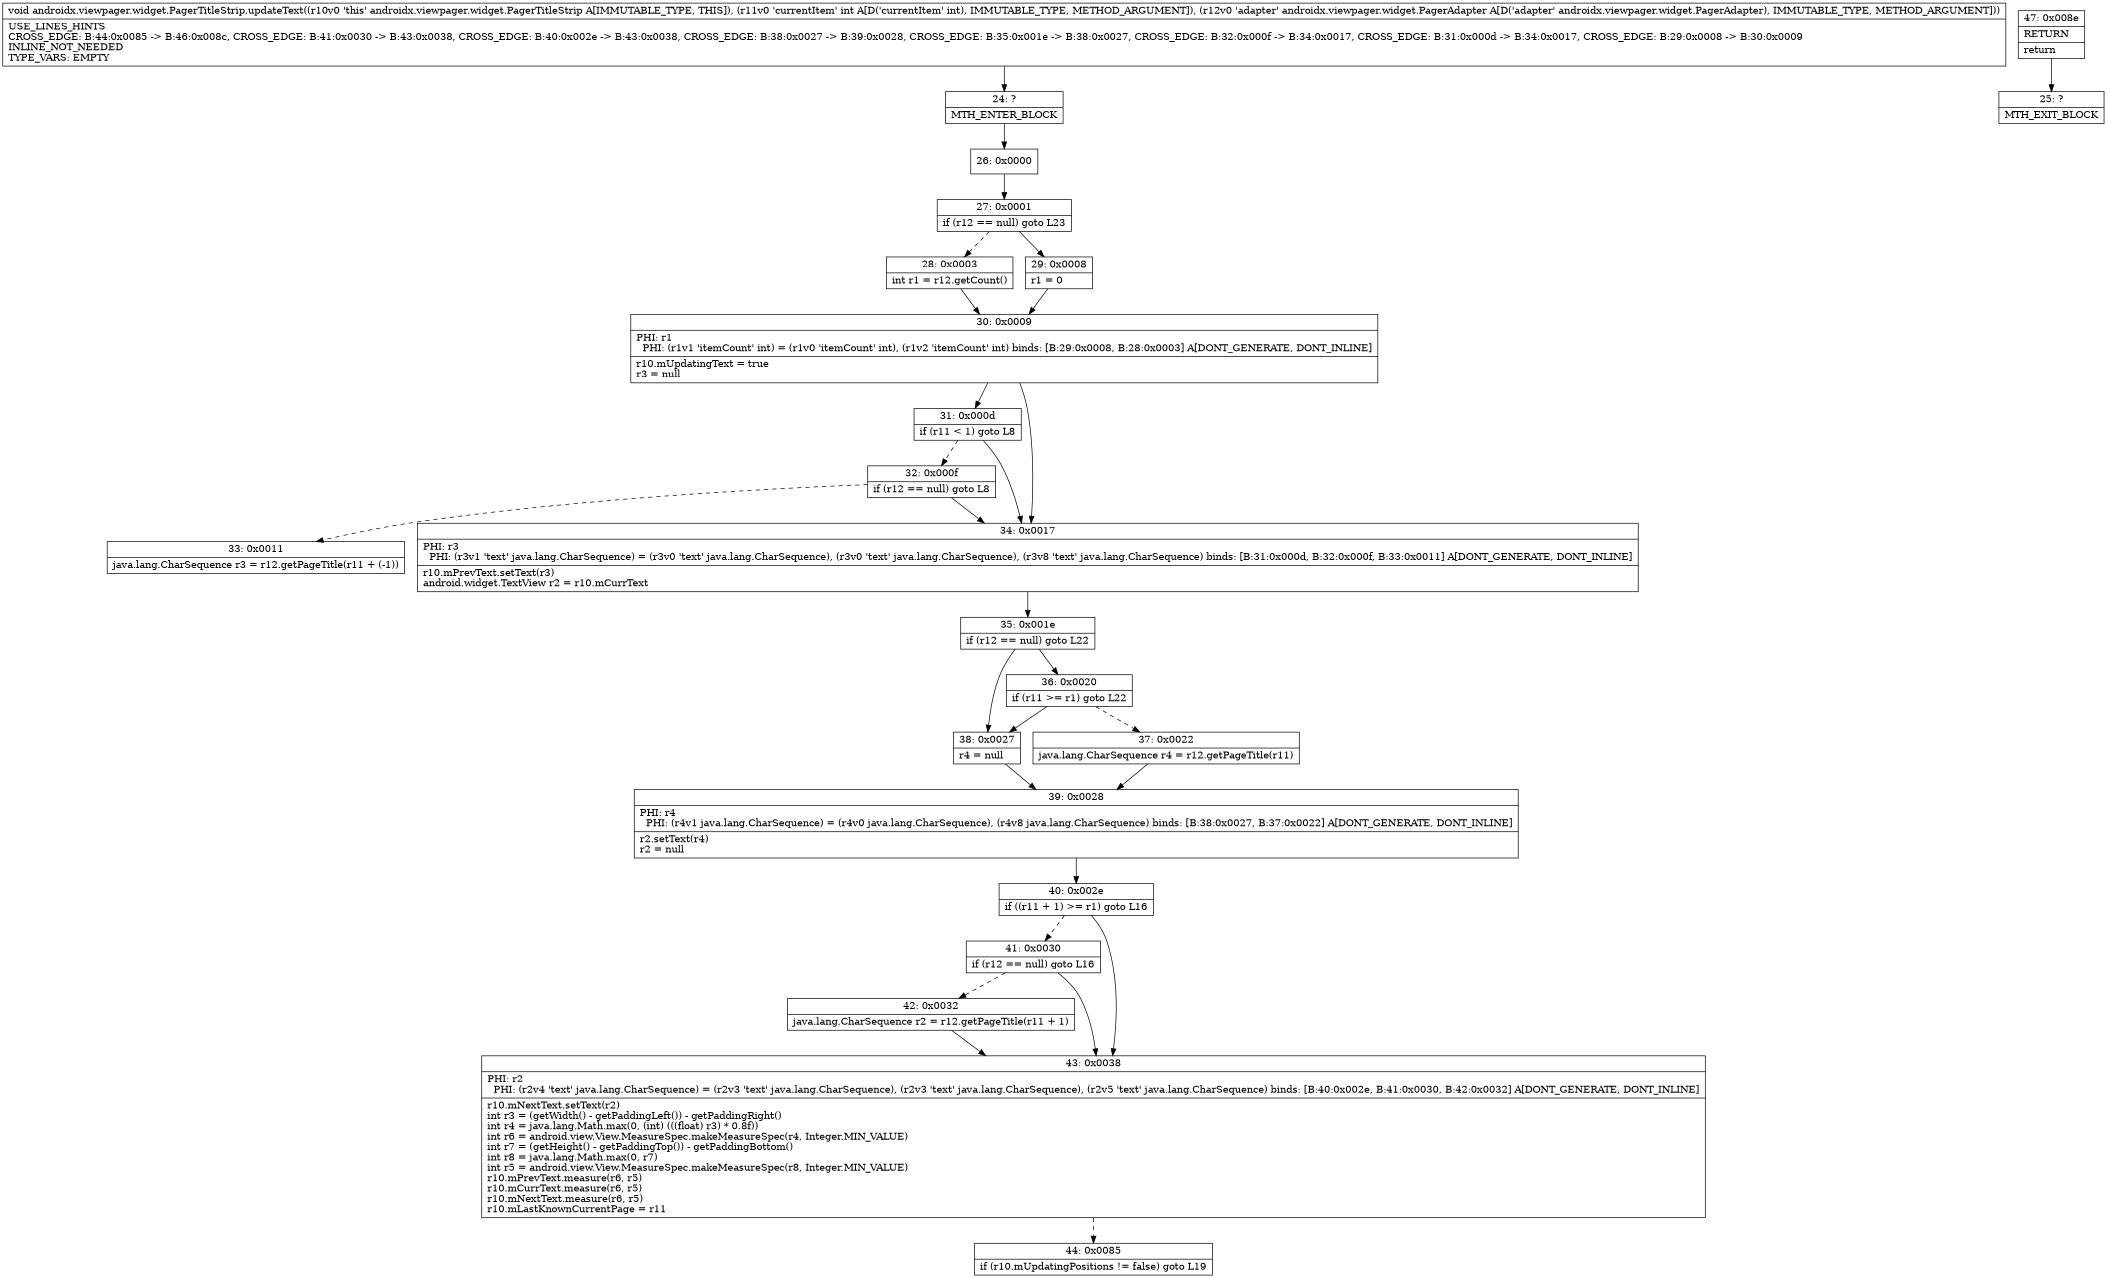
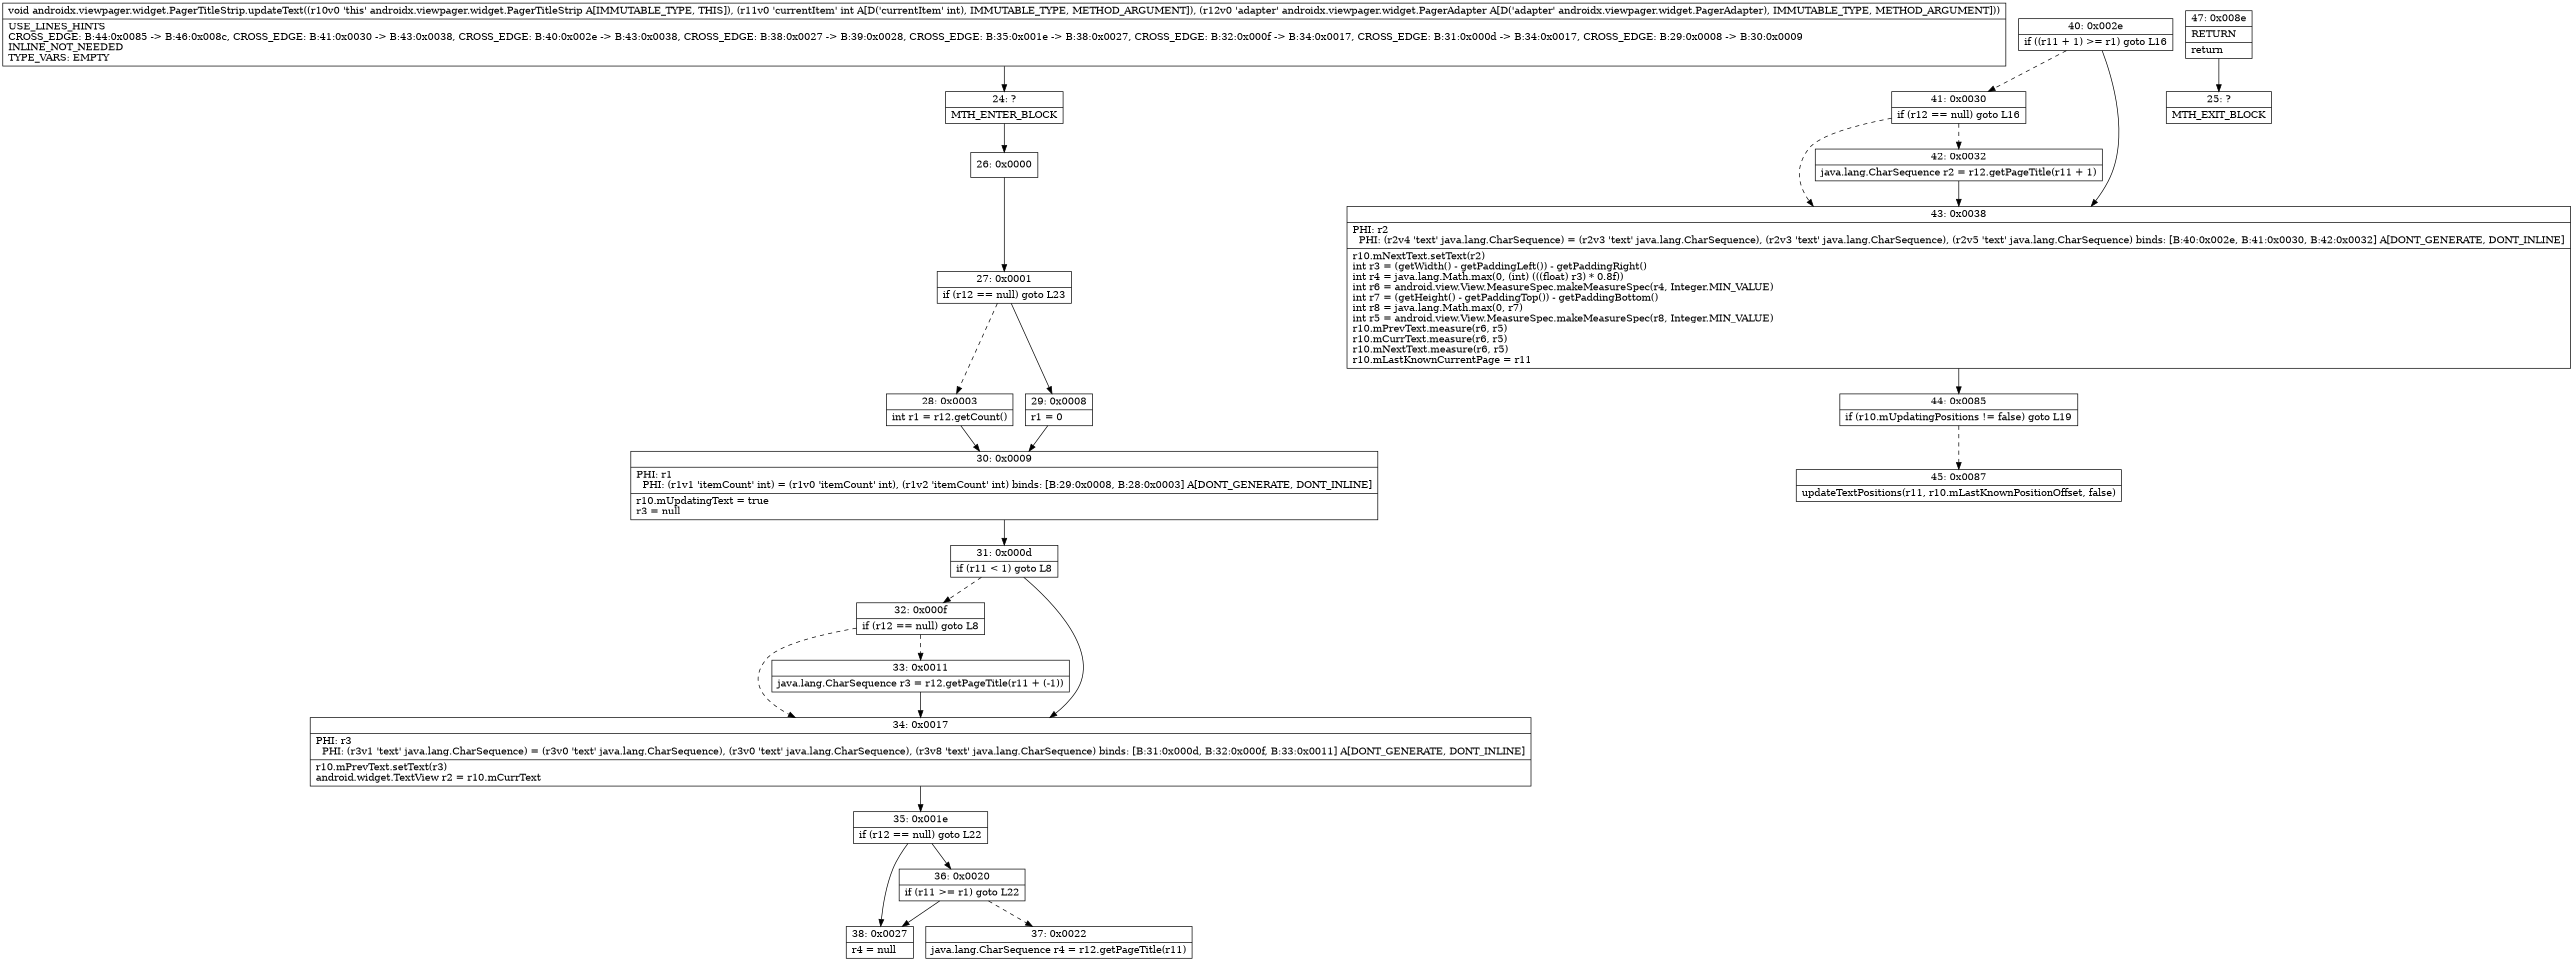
edge "30: 0x0009" -> "34: 0x0017": now "33: 0x0011" -> "34: 0x0017"
node "45: 0x0087": added
edge "32: 0x000f" -> "34: 0x0017": style solid -> dashed
node "39: 0x0028": removed
edge "41: 0x0030" -> "43: 0x0038": style solid -> dashed
edge "43: 0x0038" -> "44: 0x0085": style dashed -> solid
